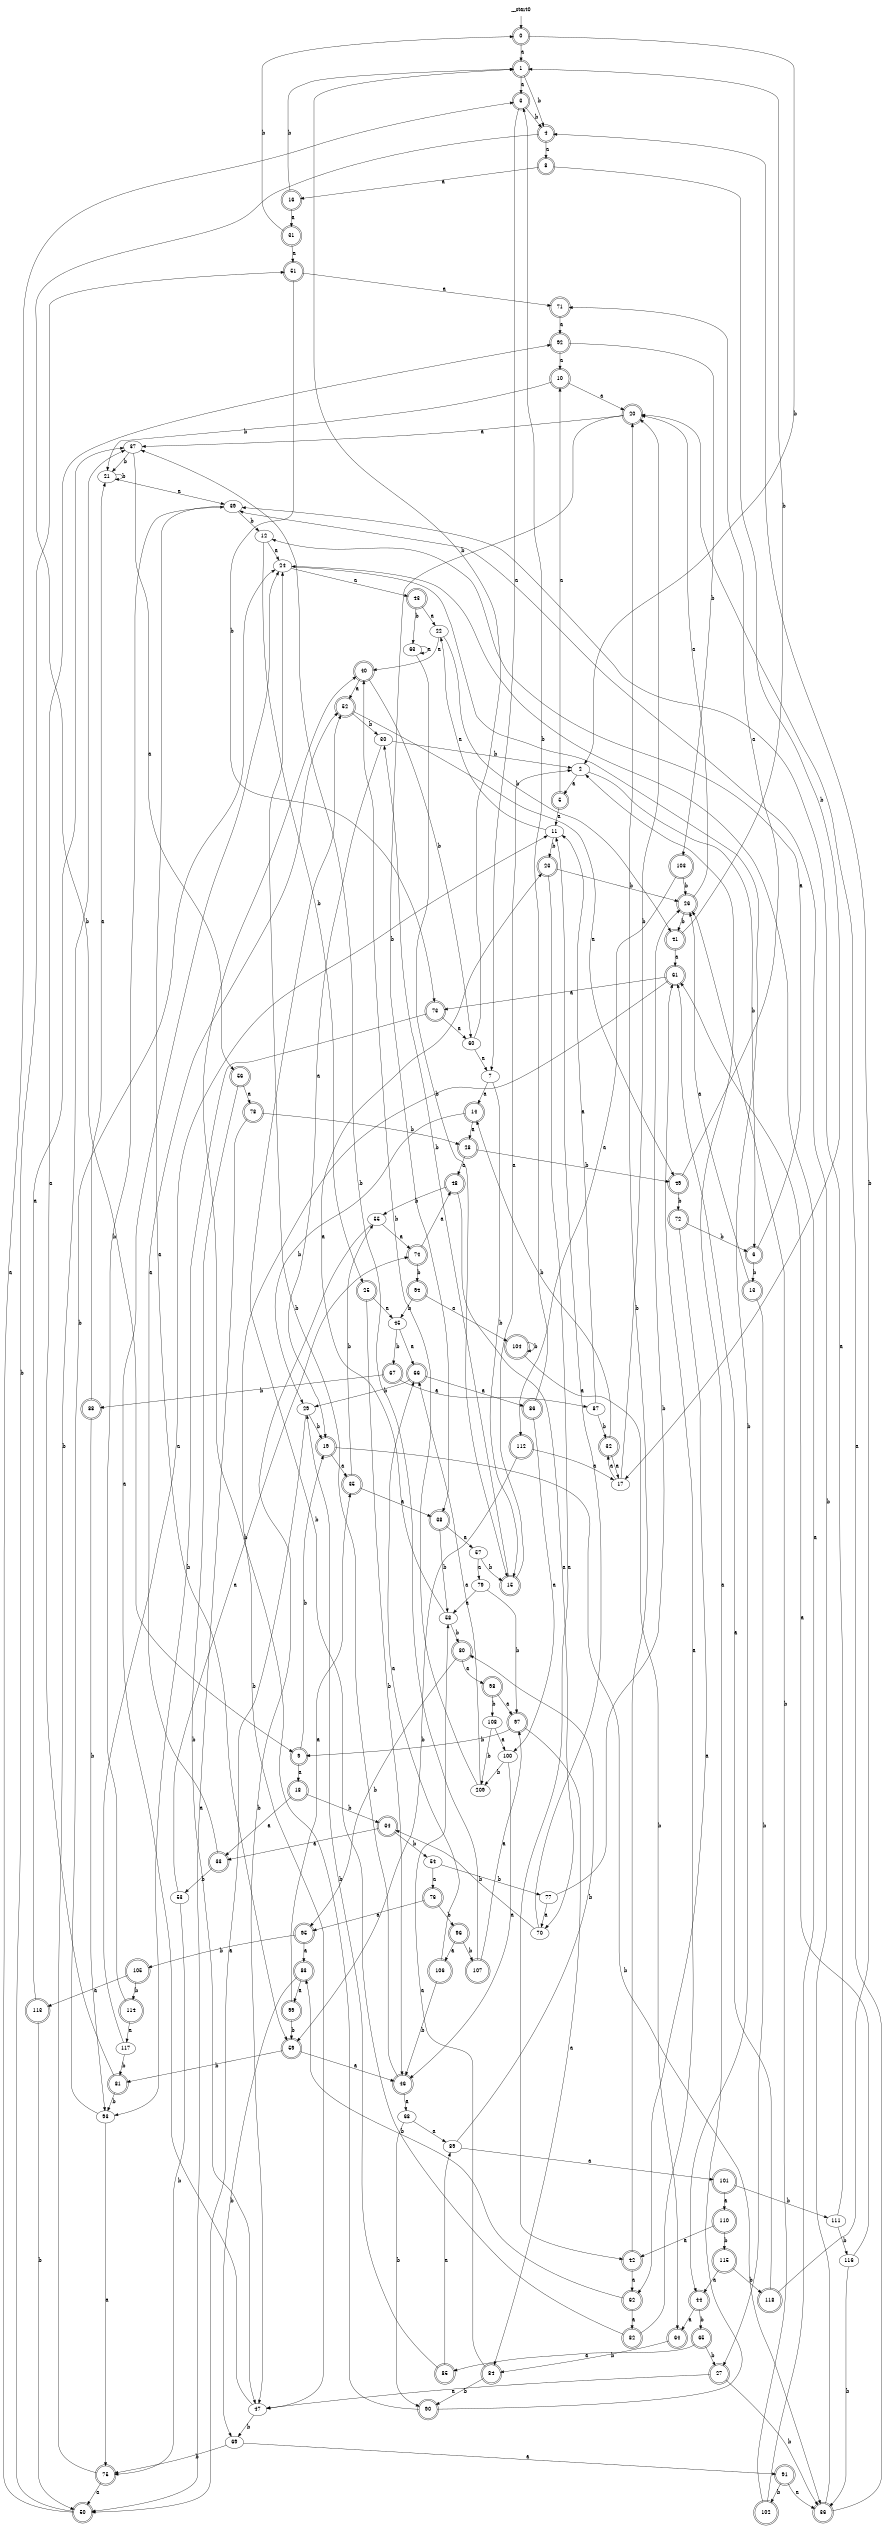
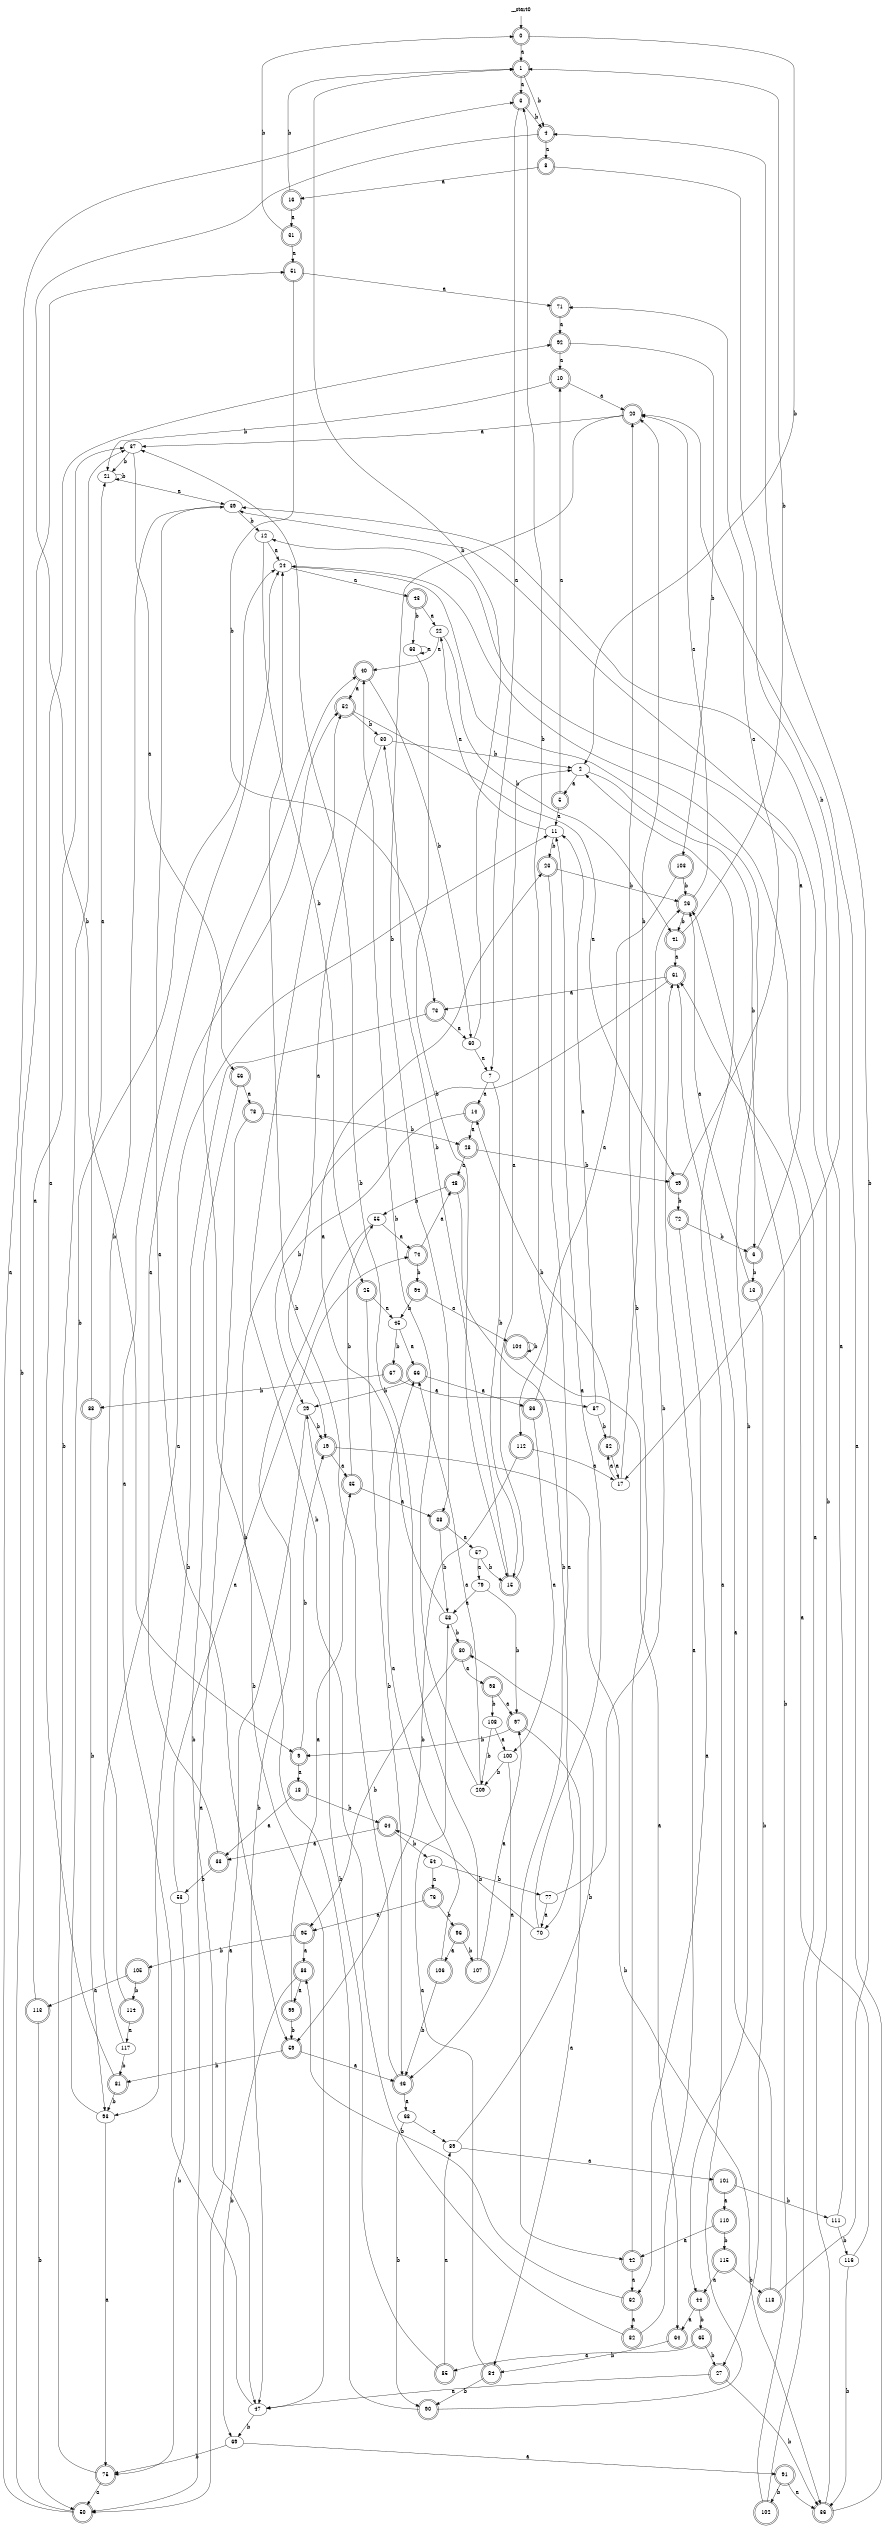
edge "48" -> "70": label "a" -> "b"
edge "104" -> "64": label "b" -> "a"
